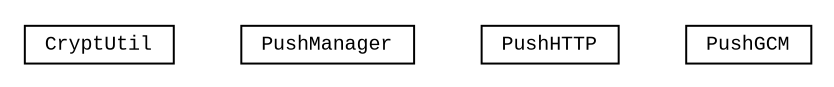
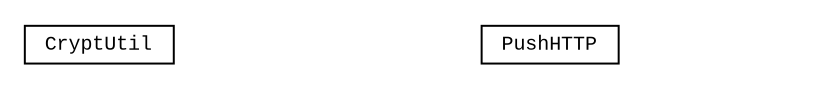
node "PushManager": removed
node "PushGCM": removed
